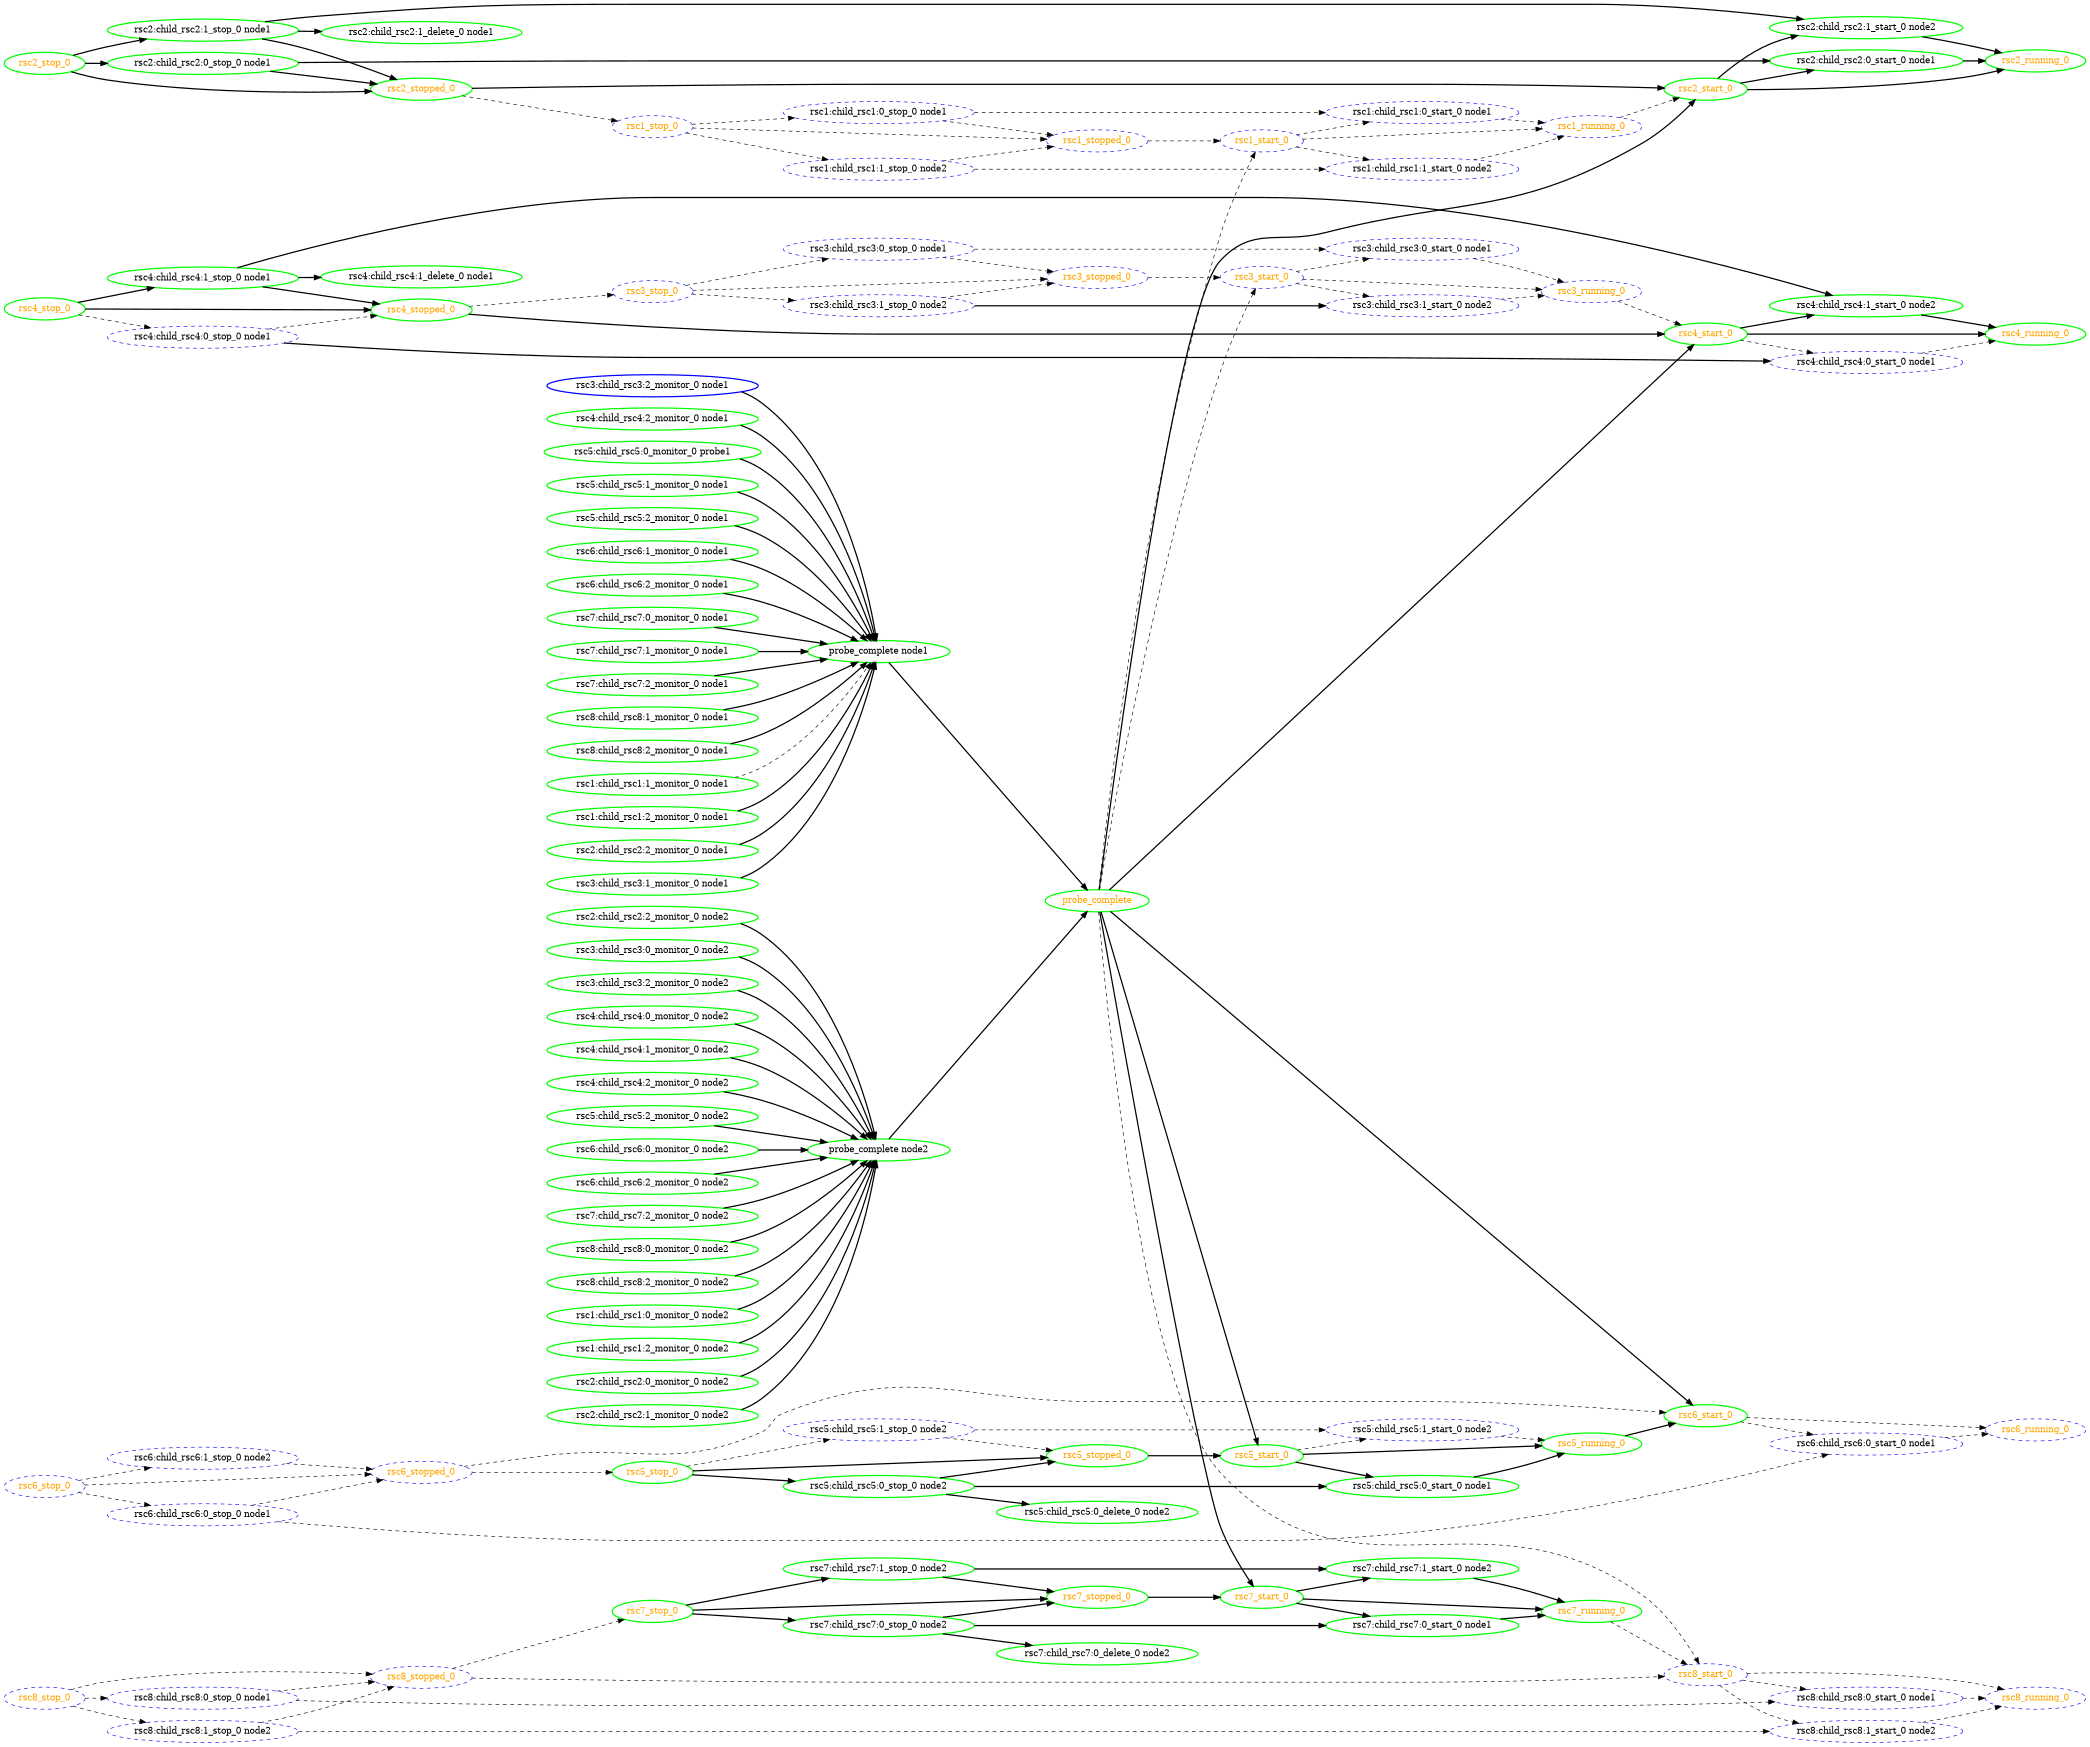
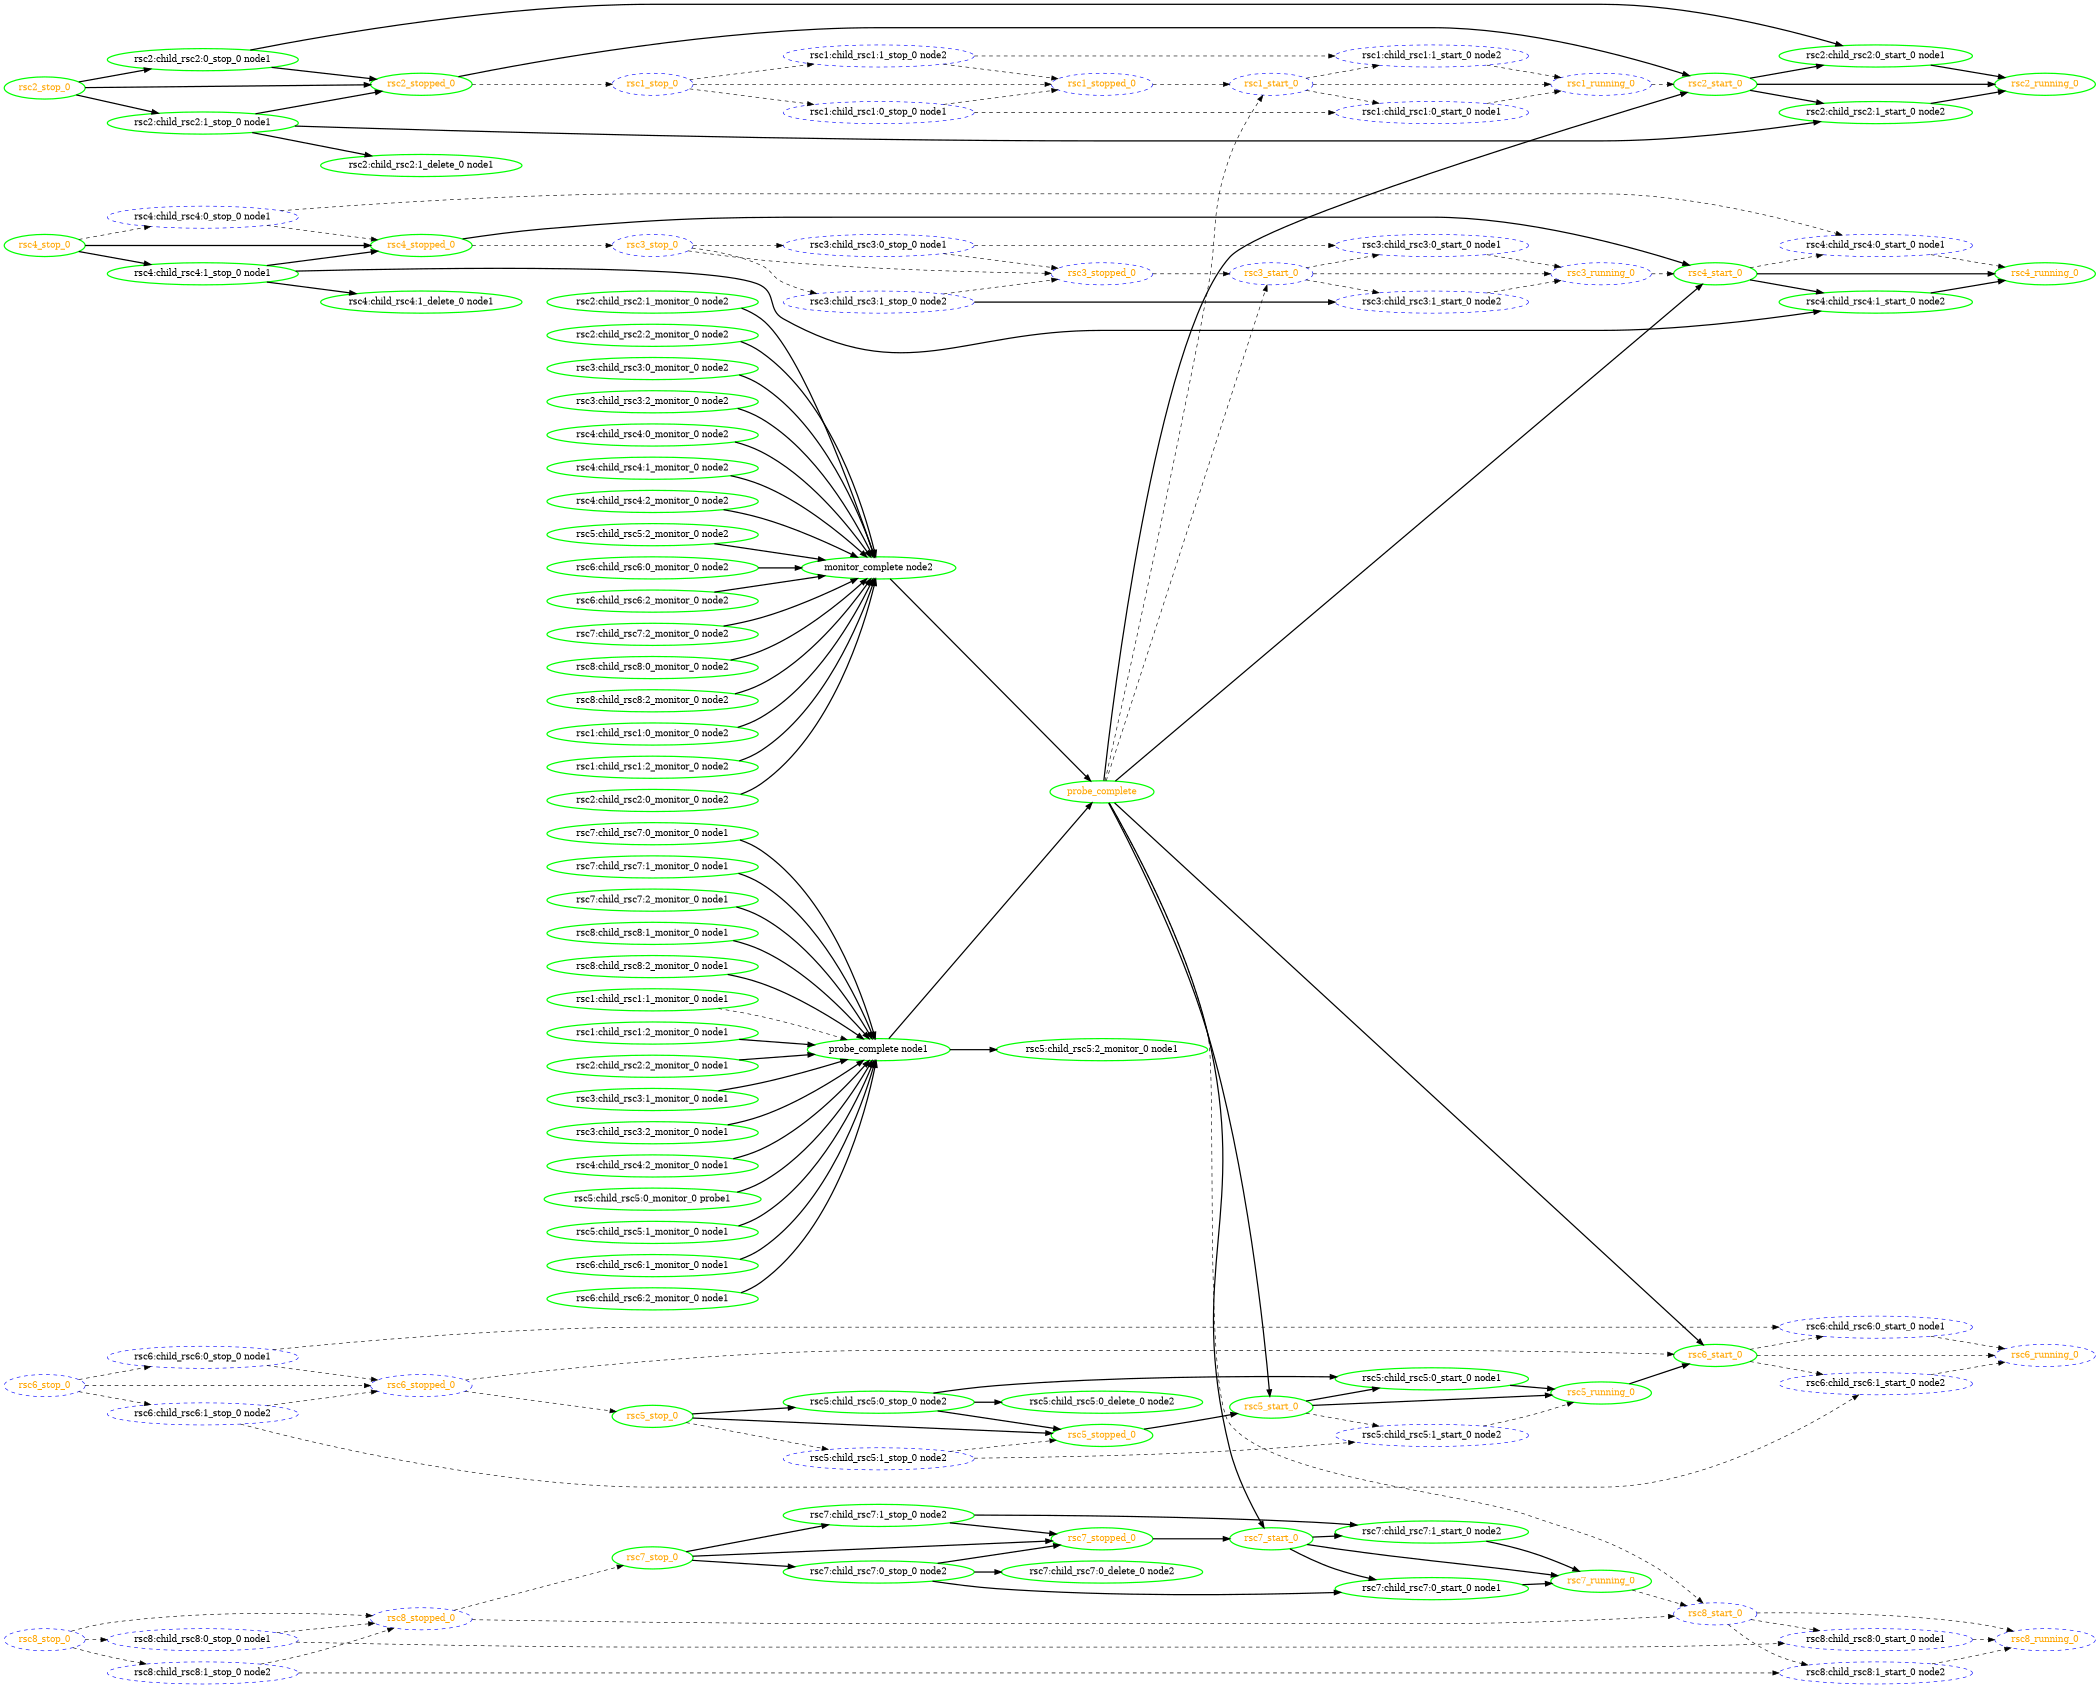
edge "rsc4:child_rsc4:0_stop_0 node1" -> "rsc4:child_rsc4:0_start_0 node1": style bold -> dashed
node "rsc3:child_rsc3:2_monitor_0 node1": color blue -> green
edge "rsc5:child_rsc5:2_monitor_0 node1" -> "probe_complete node1": reversed
node "probe_complete node2": label "probe_complete node2" -> "monitor_complete node2"
node "rsc6:child_rsc6:1_start_0 node2": added
